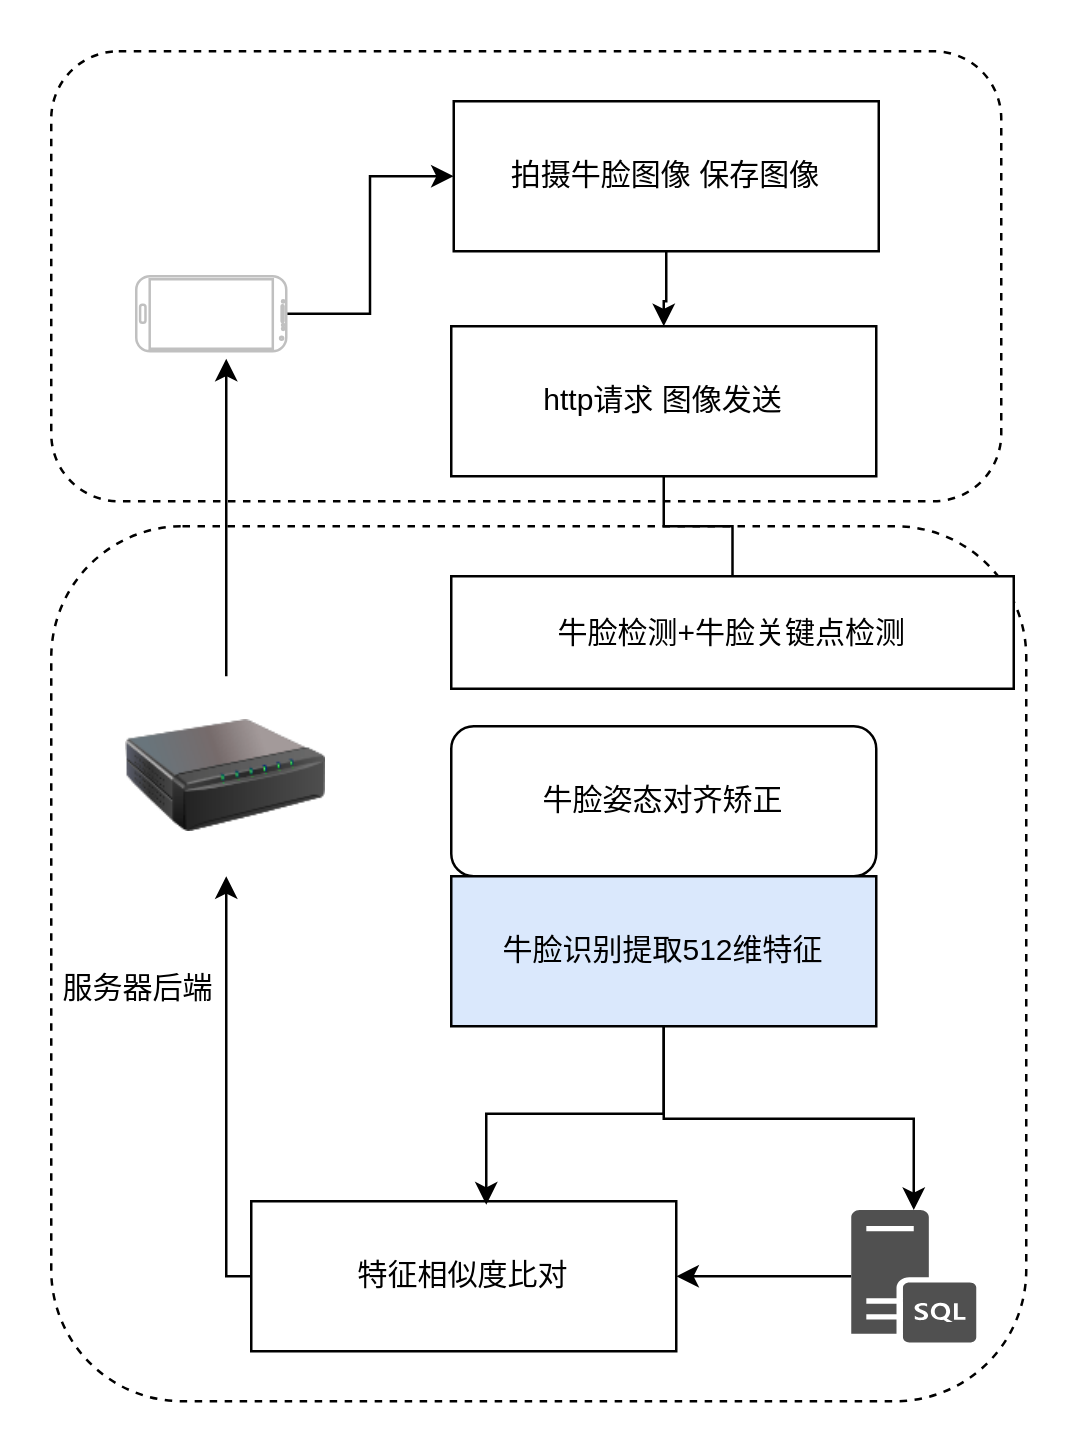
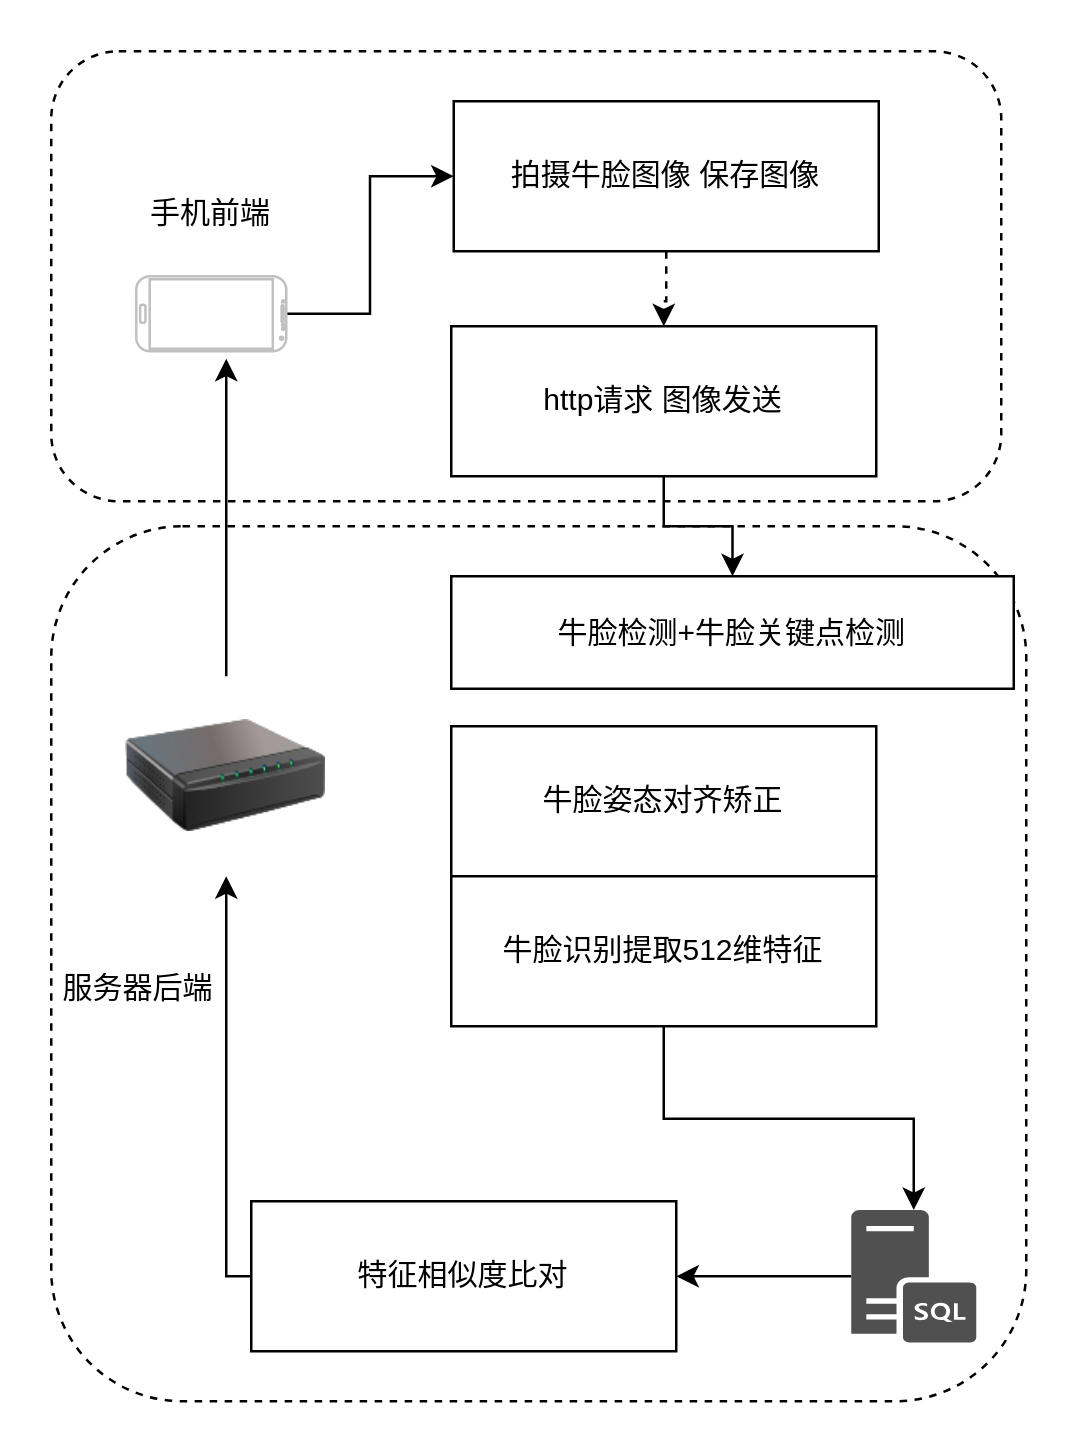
node "手机前端": added
edge "拍摄牛脸图像 保存图像" -> "http请求 图像发送": style solid -> dashed
edge "http请求 图像发送" -- "牛脸检测+牛脸关键点检测": arrowhead none -> classic
node "牛脸姿态对齐矫正": shape rounded rectangle -> rectangle
node "牛脸识别提取512维特征": fillcolor #dae8fc -> #ffffff
edge "牛脸识别提取512维特征" -> "特征相似度比对": removed
